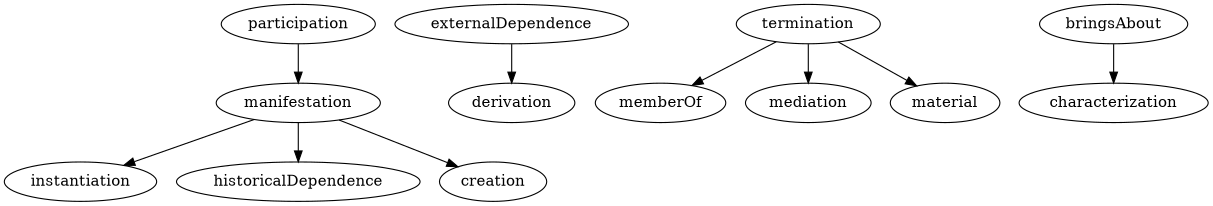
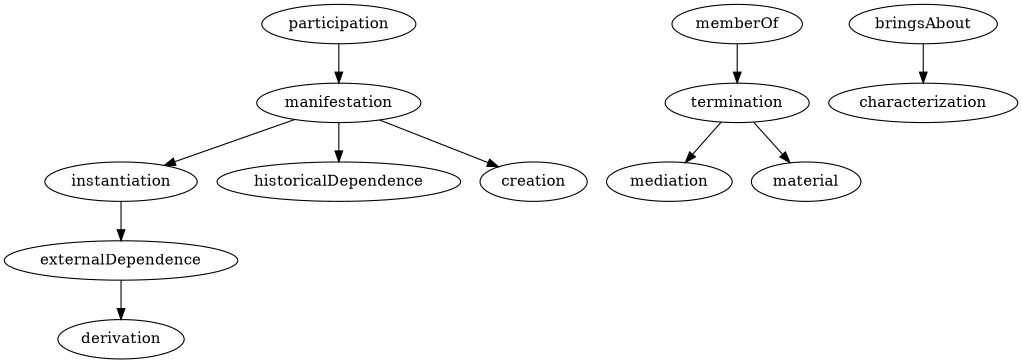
edge "termination" -> "memberOf": reversed
edge "instantiation" -> "externalDependence": added
